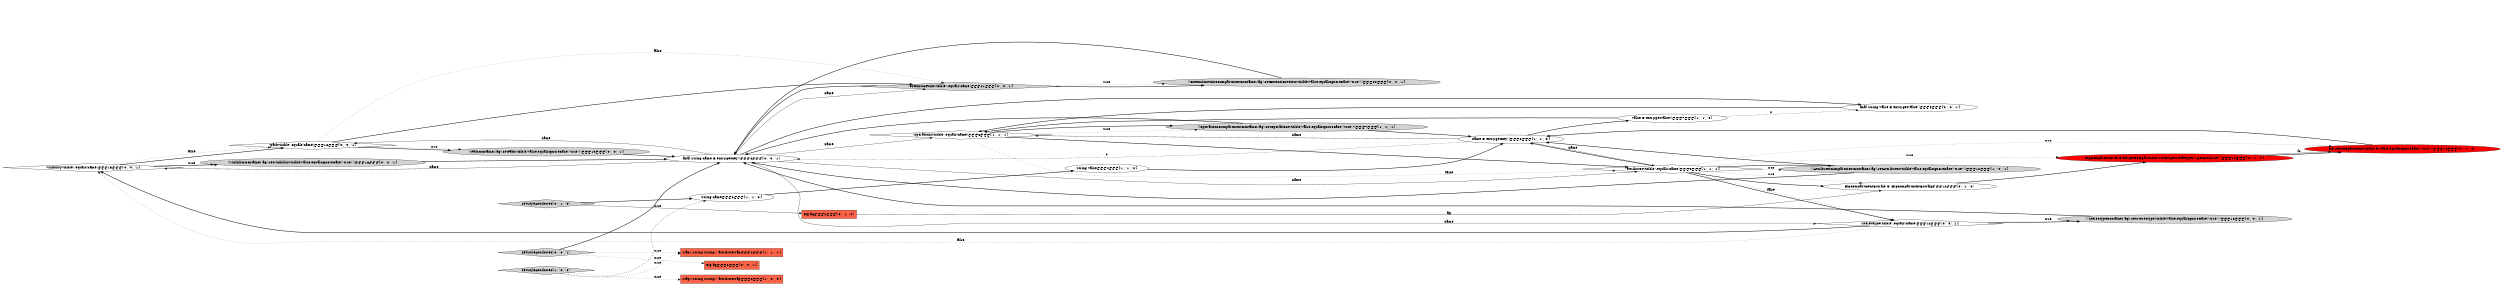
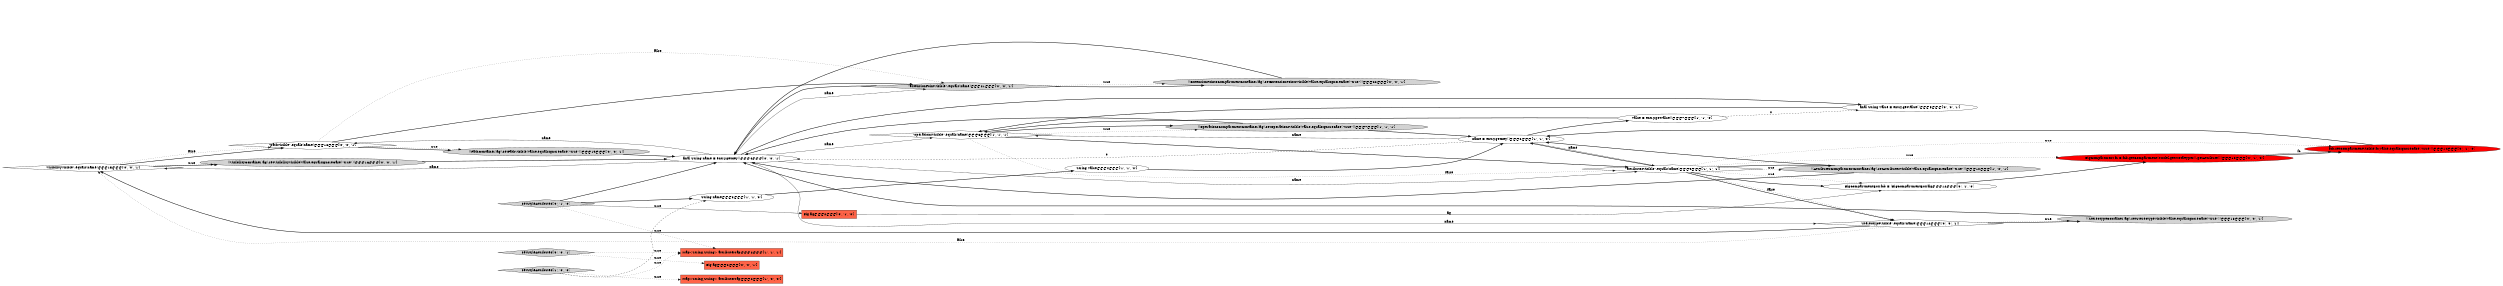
edge "setStyleAttributes['0', '0', '1']" -> "final String name = entry.getKey()@@@4@@@['0', '0', '1']": now "setStyleAttributes['0', '1', '0']" -> "final String name = entry.getKey()@@@4@@@['0', '0', '1']"
edge "setStyleAttributes['0', '1', '0']" -> "Map<String,String> attributeMap@@@2@@@['1', '1', '1']": added, label "true"
